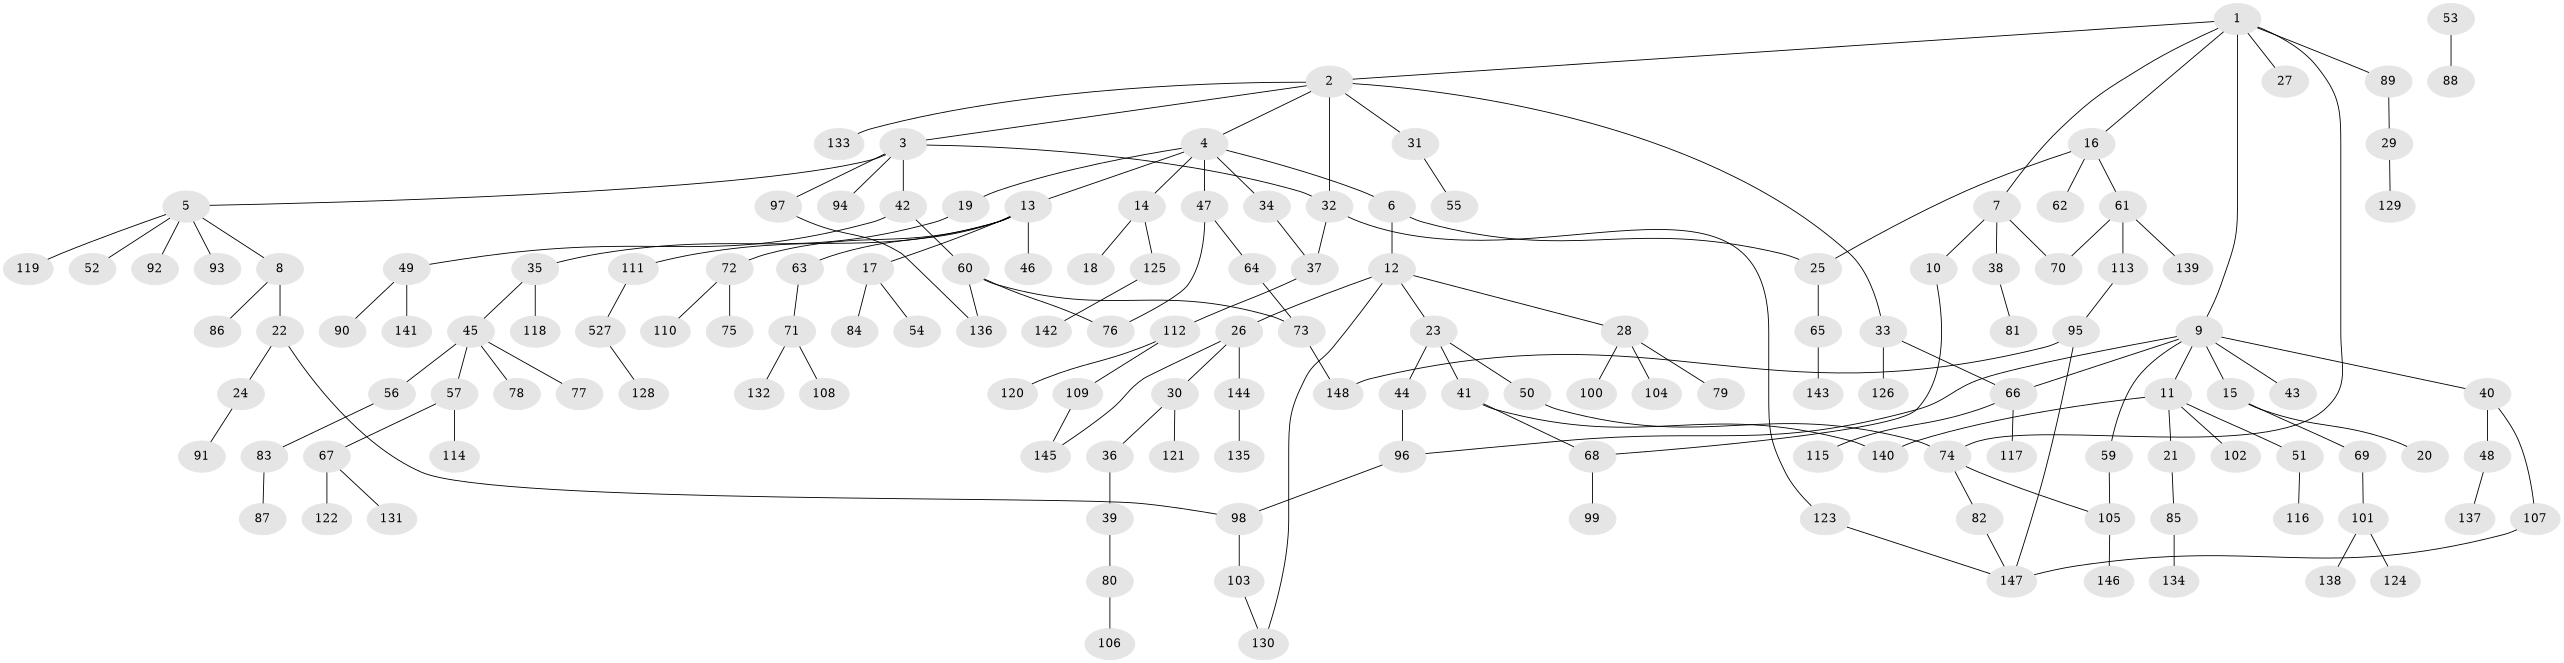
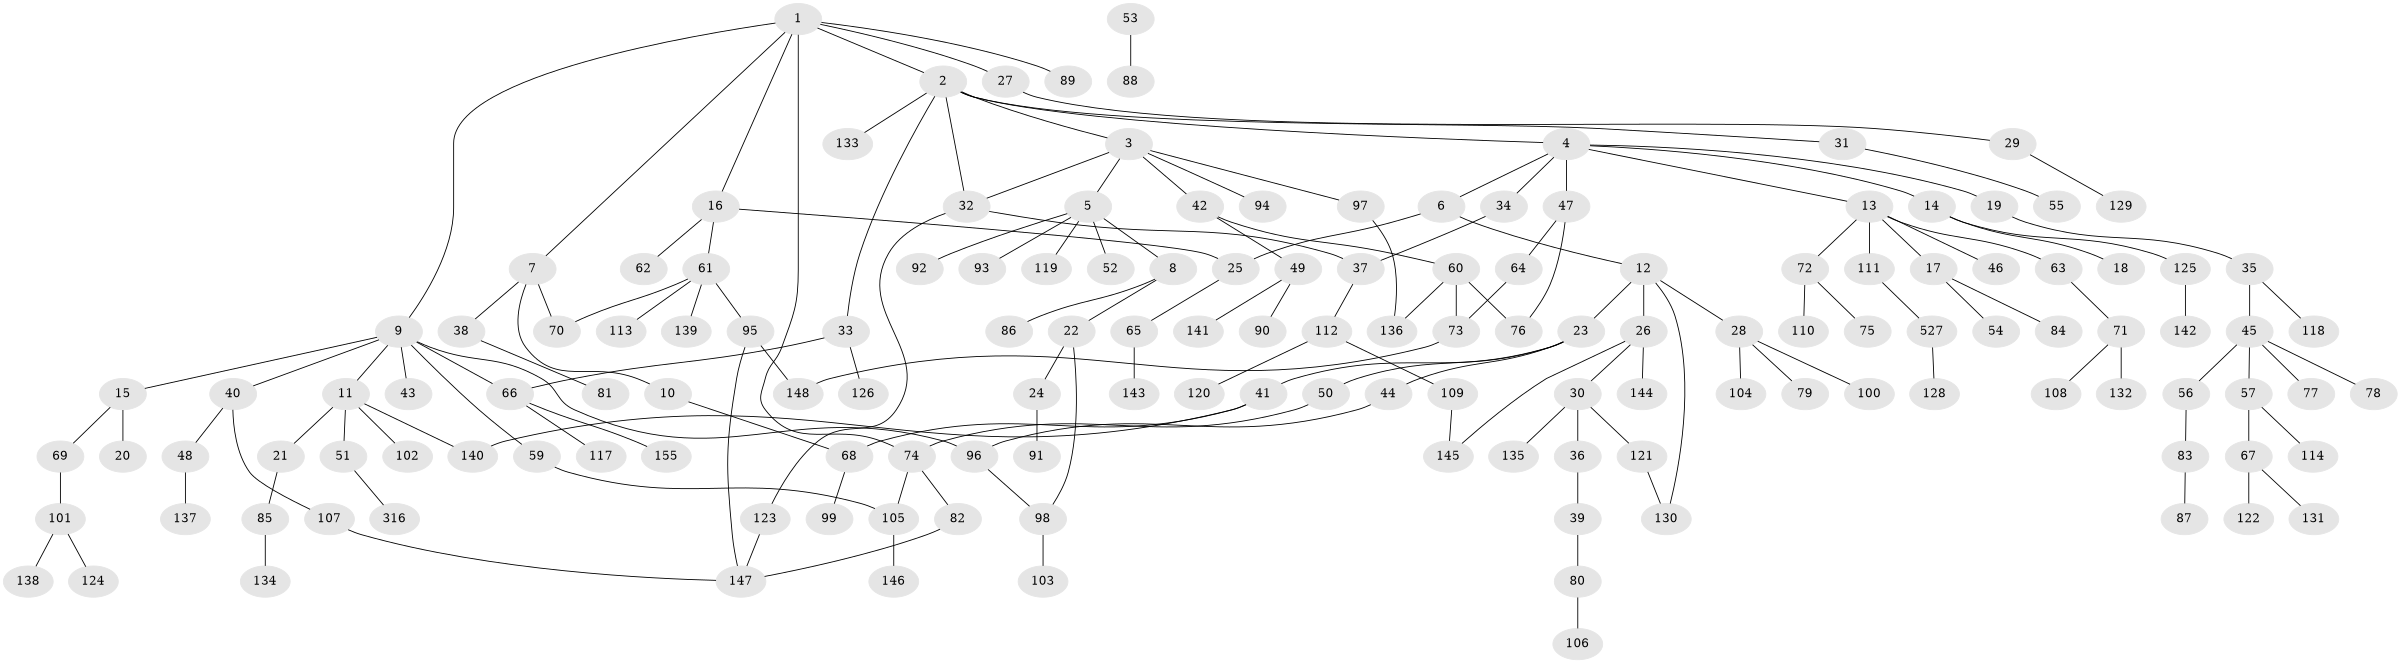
edge "89" -- "29": now "27" -- "29"
edge "113" -- "95": now "61" -- "95"
edge "144" -- "135": now "30" -- "135"
node "115": label "115" -> "155"
node "116": label "116" -> "316"
edge "103" -- "130": now "121" -- "130"
